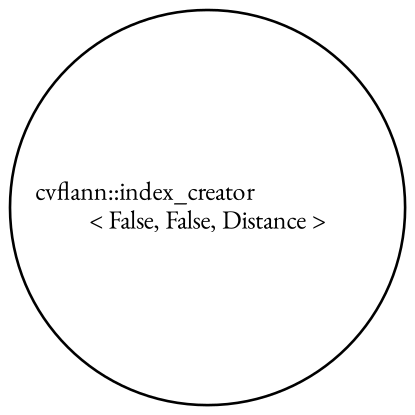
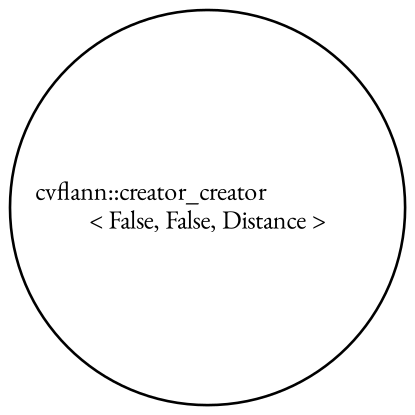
node "cvflann::index_creator < False, False, Distance >": label "cvflann::index_creator < False, False, Distance >" -> "cvflann::creator_creator < False, False, Distance >"
